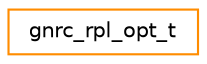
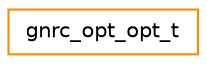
node "gnrc_rpl_opt_t": label "gnrc_rpl_opt_t" -> "gnrc_opt_opt_t"
